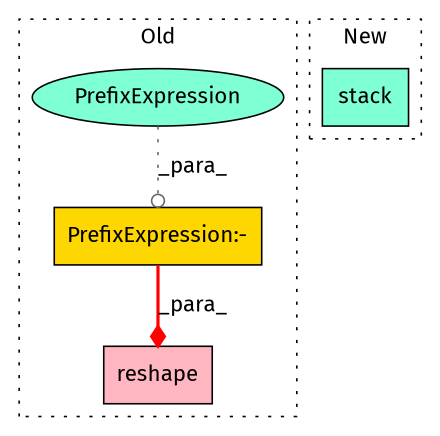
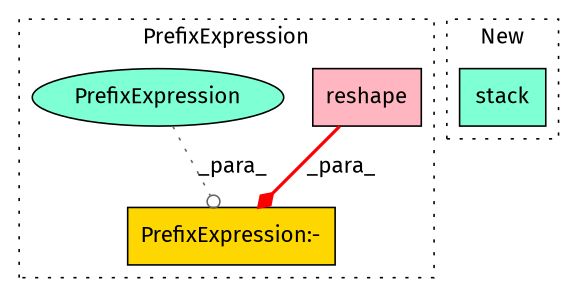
cluster "Old": label "Old" -> "PrefixExpression"
edge "PrefixExpression:-" -> "reshape": reversed
